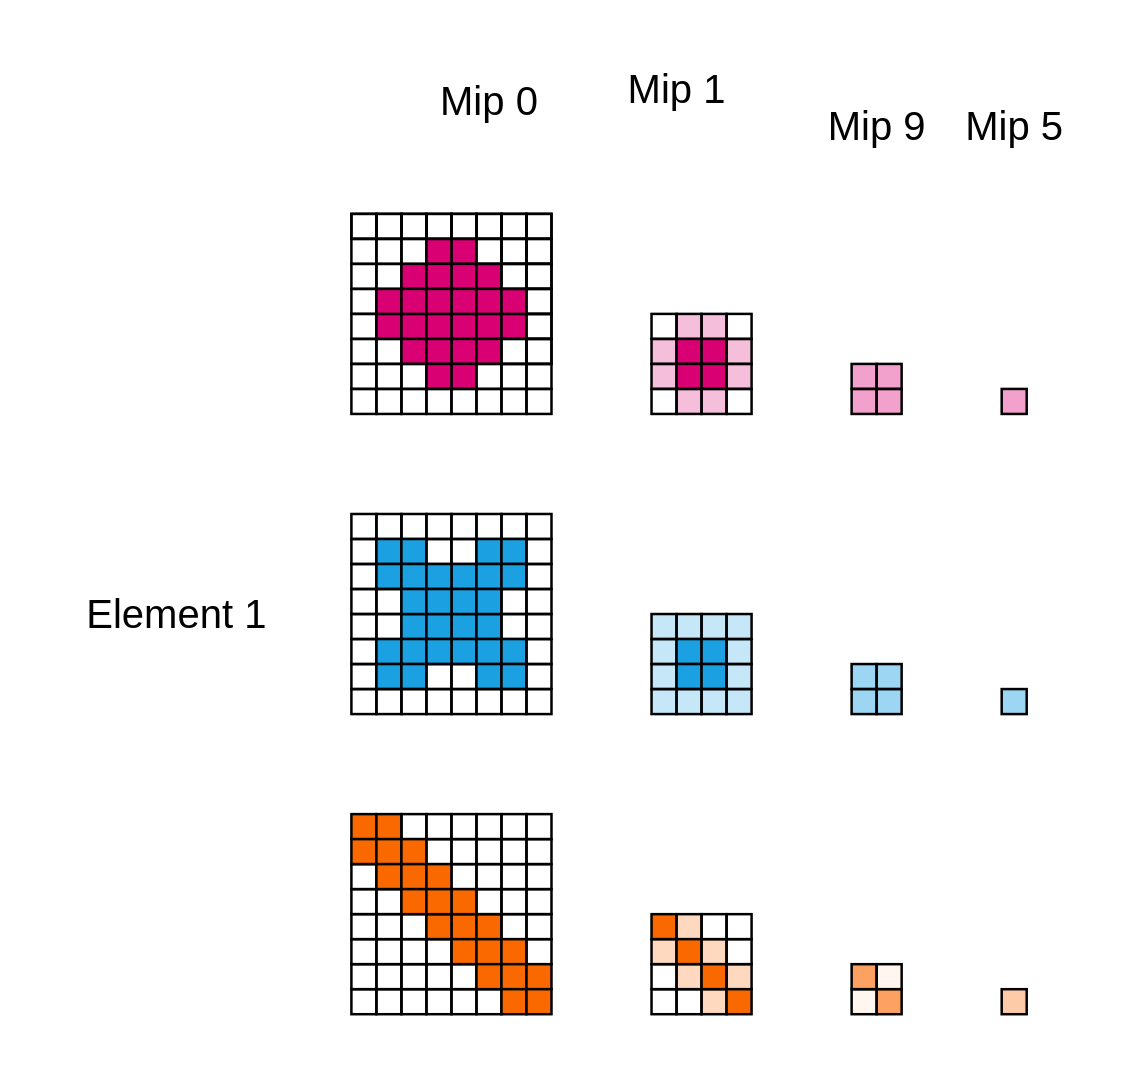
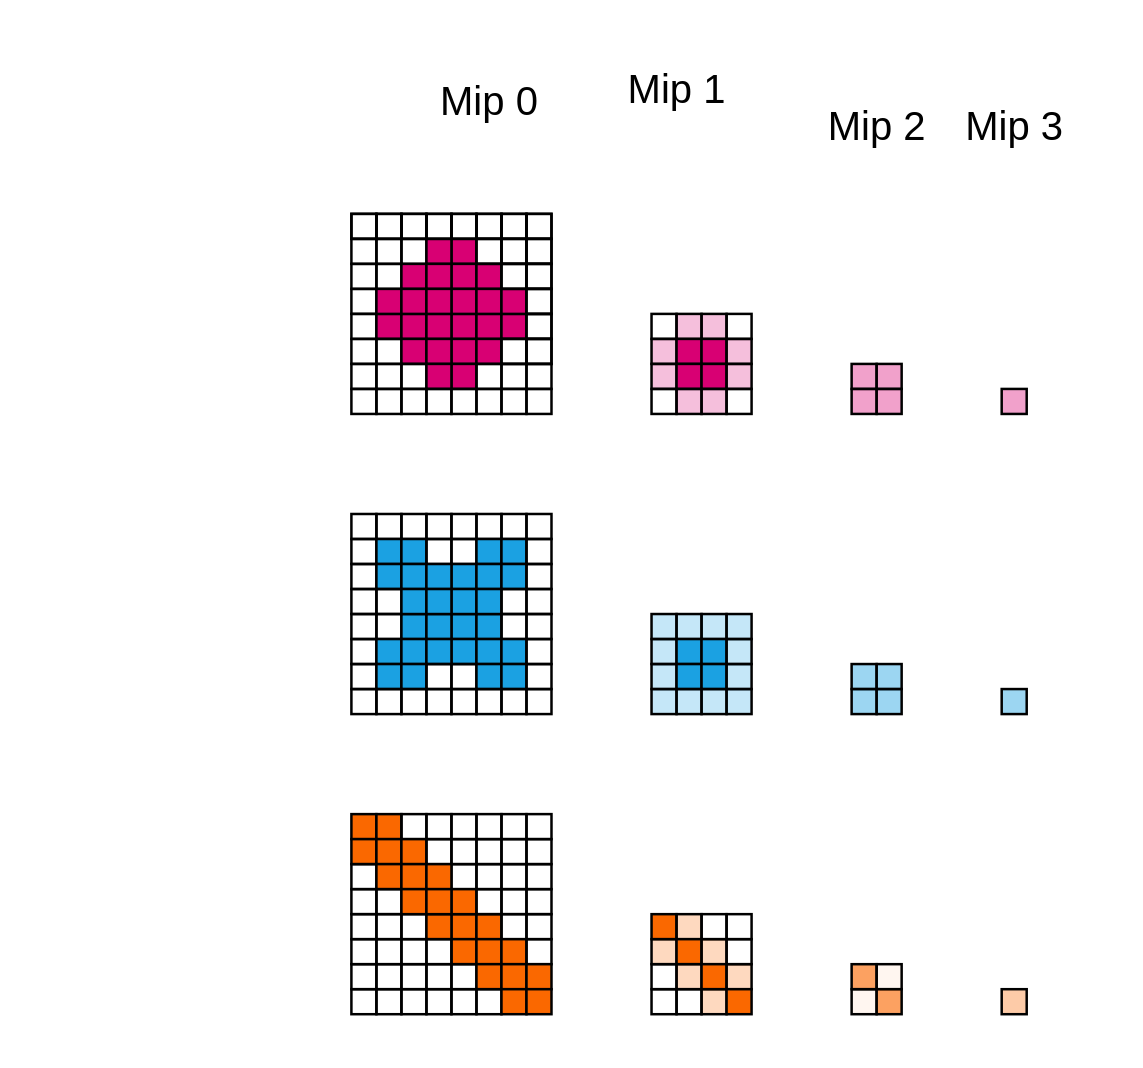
node "Mip 9": label "Mip 9" -> "Mip 2"
node "Mip 5": label "Mip 5" -> "Mip 3"
node "Element 1": removed
